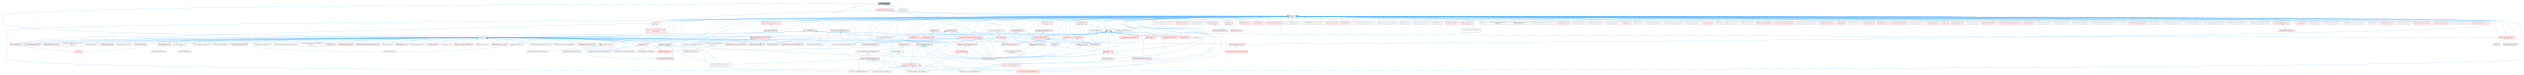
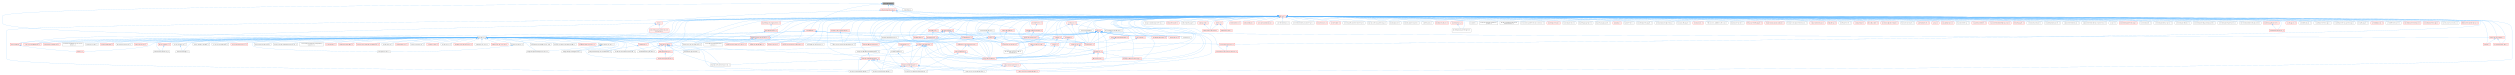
node "ExternalObjectAndActorDependency.h": label "ExternalObjectAndActorDependency.h" -> "AnimSequence.h"
